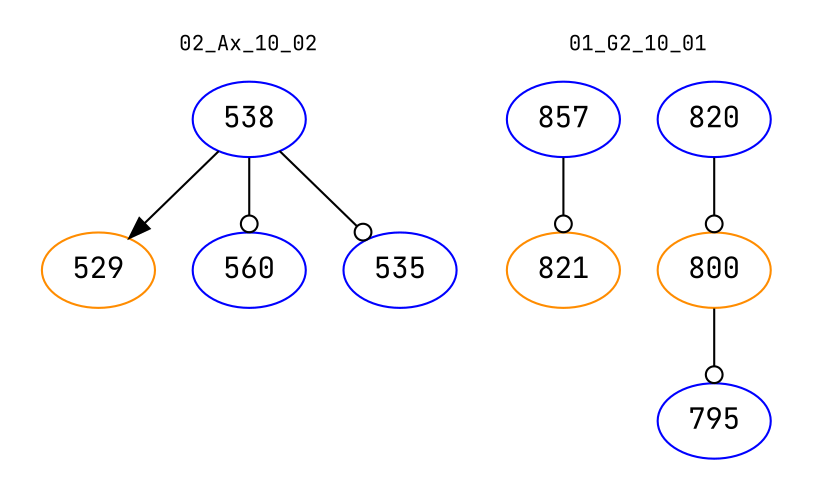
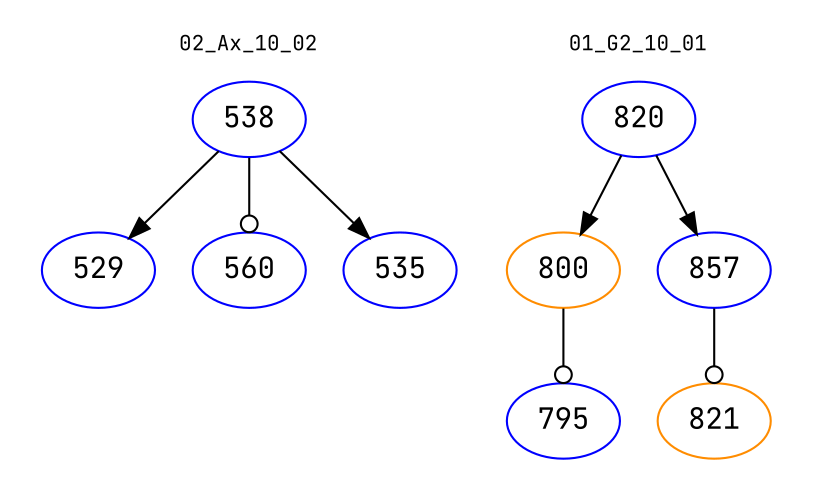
edge "820" -> "857": added
edge "820" -> "800": arrowhead odot -> normal
edge "538" -> "535": arrowhead odot -> normal
node "529": color darkorange -> blue
